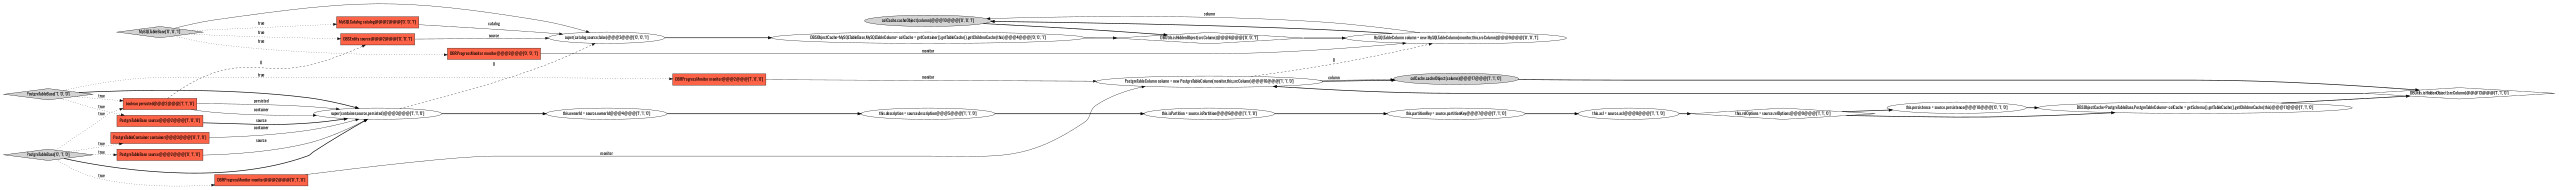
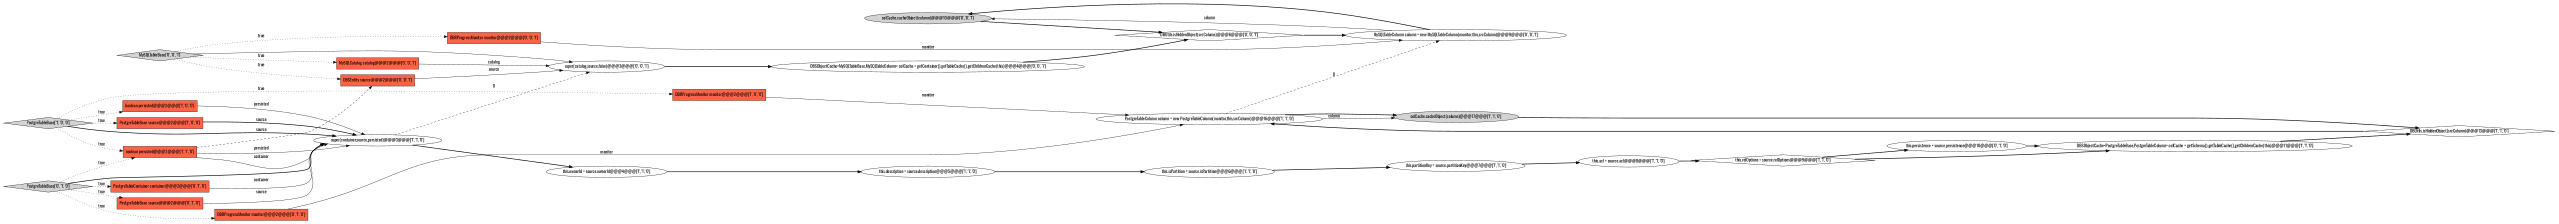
edge "boolean persisted@@@2@@@['1', '1', '0']" -> "DBSEntity source@@@2@@@['0', '0', '1']": label "0" -> "source"
node "boolean persisted@@@2@@@['1', '0', '0']": added
